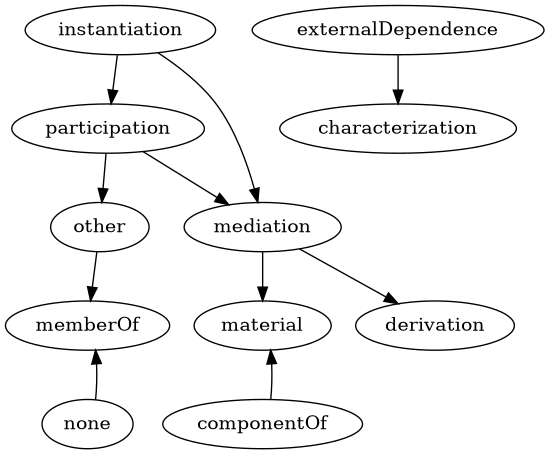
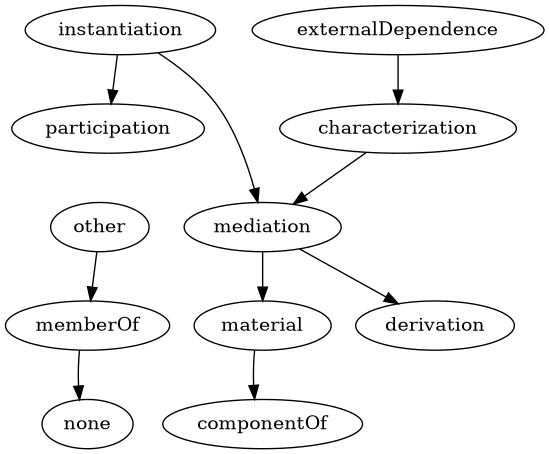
edge "participation" -> "other": removed
edge "participation" -> "mediation": now "characterization" -> "mediation"
edge "none" -> "memberOf": reversed
edge "componentOf" -> "material": reversed
